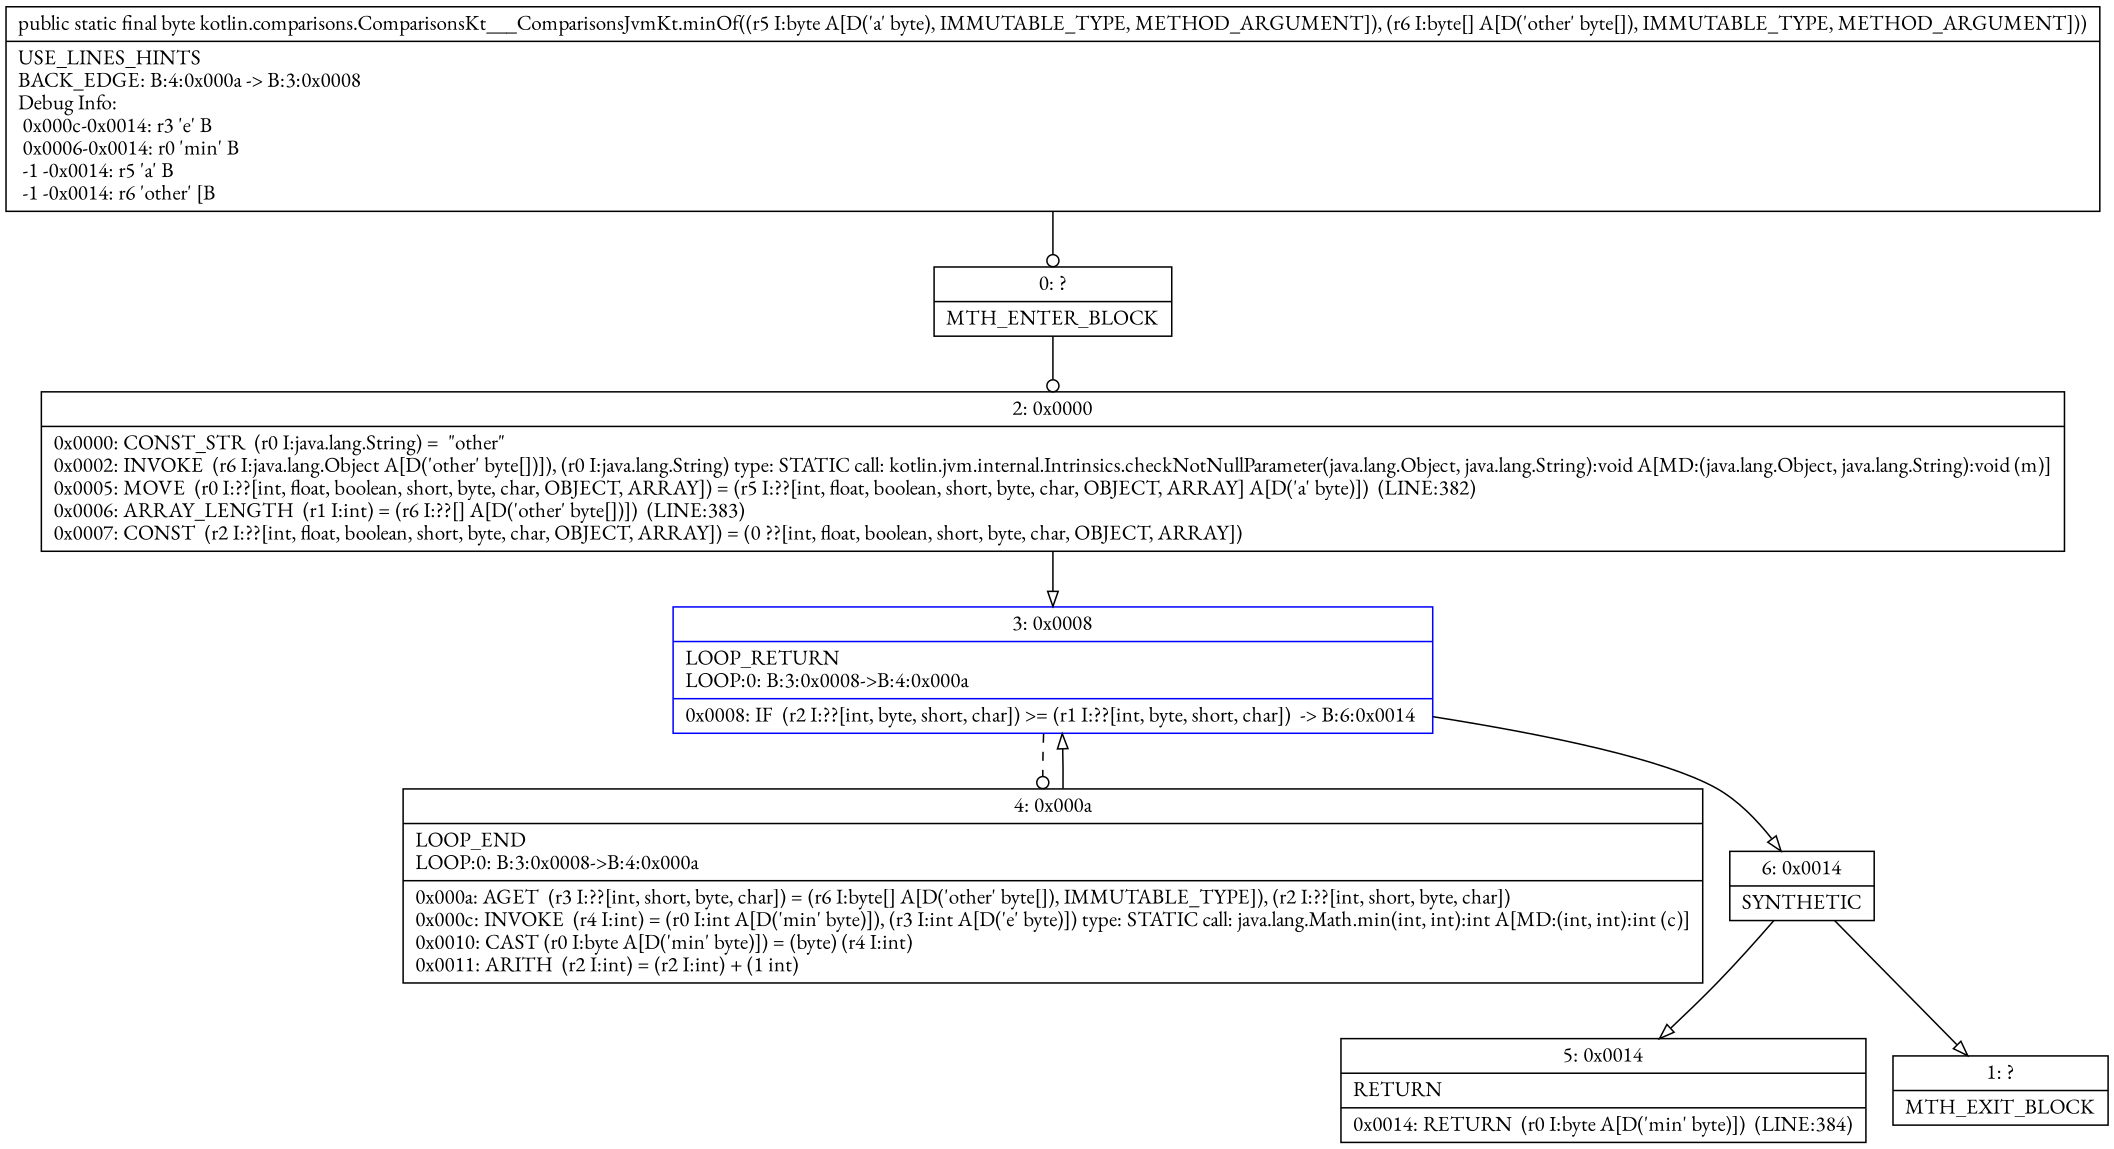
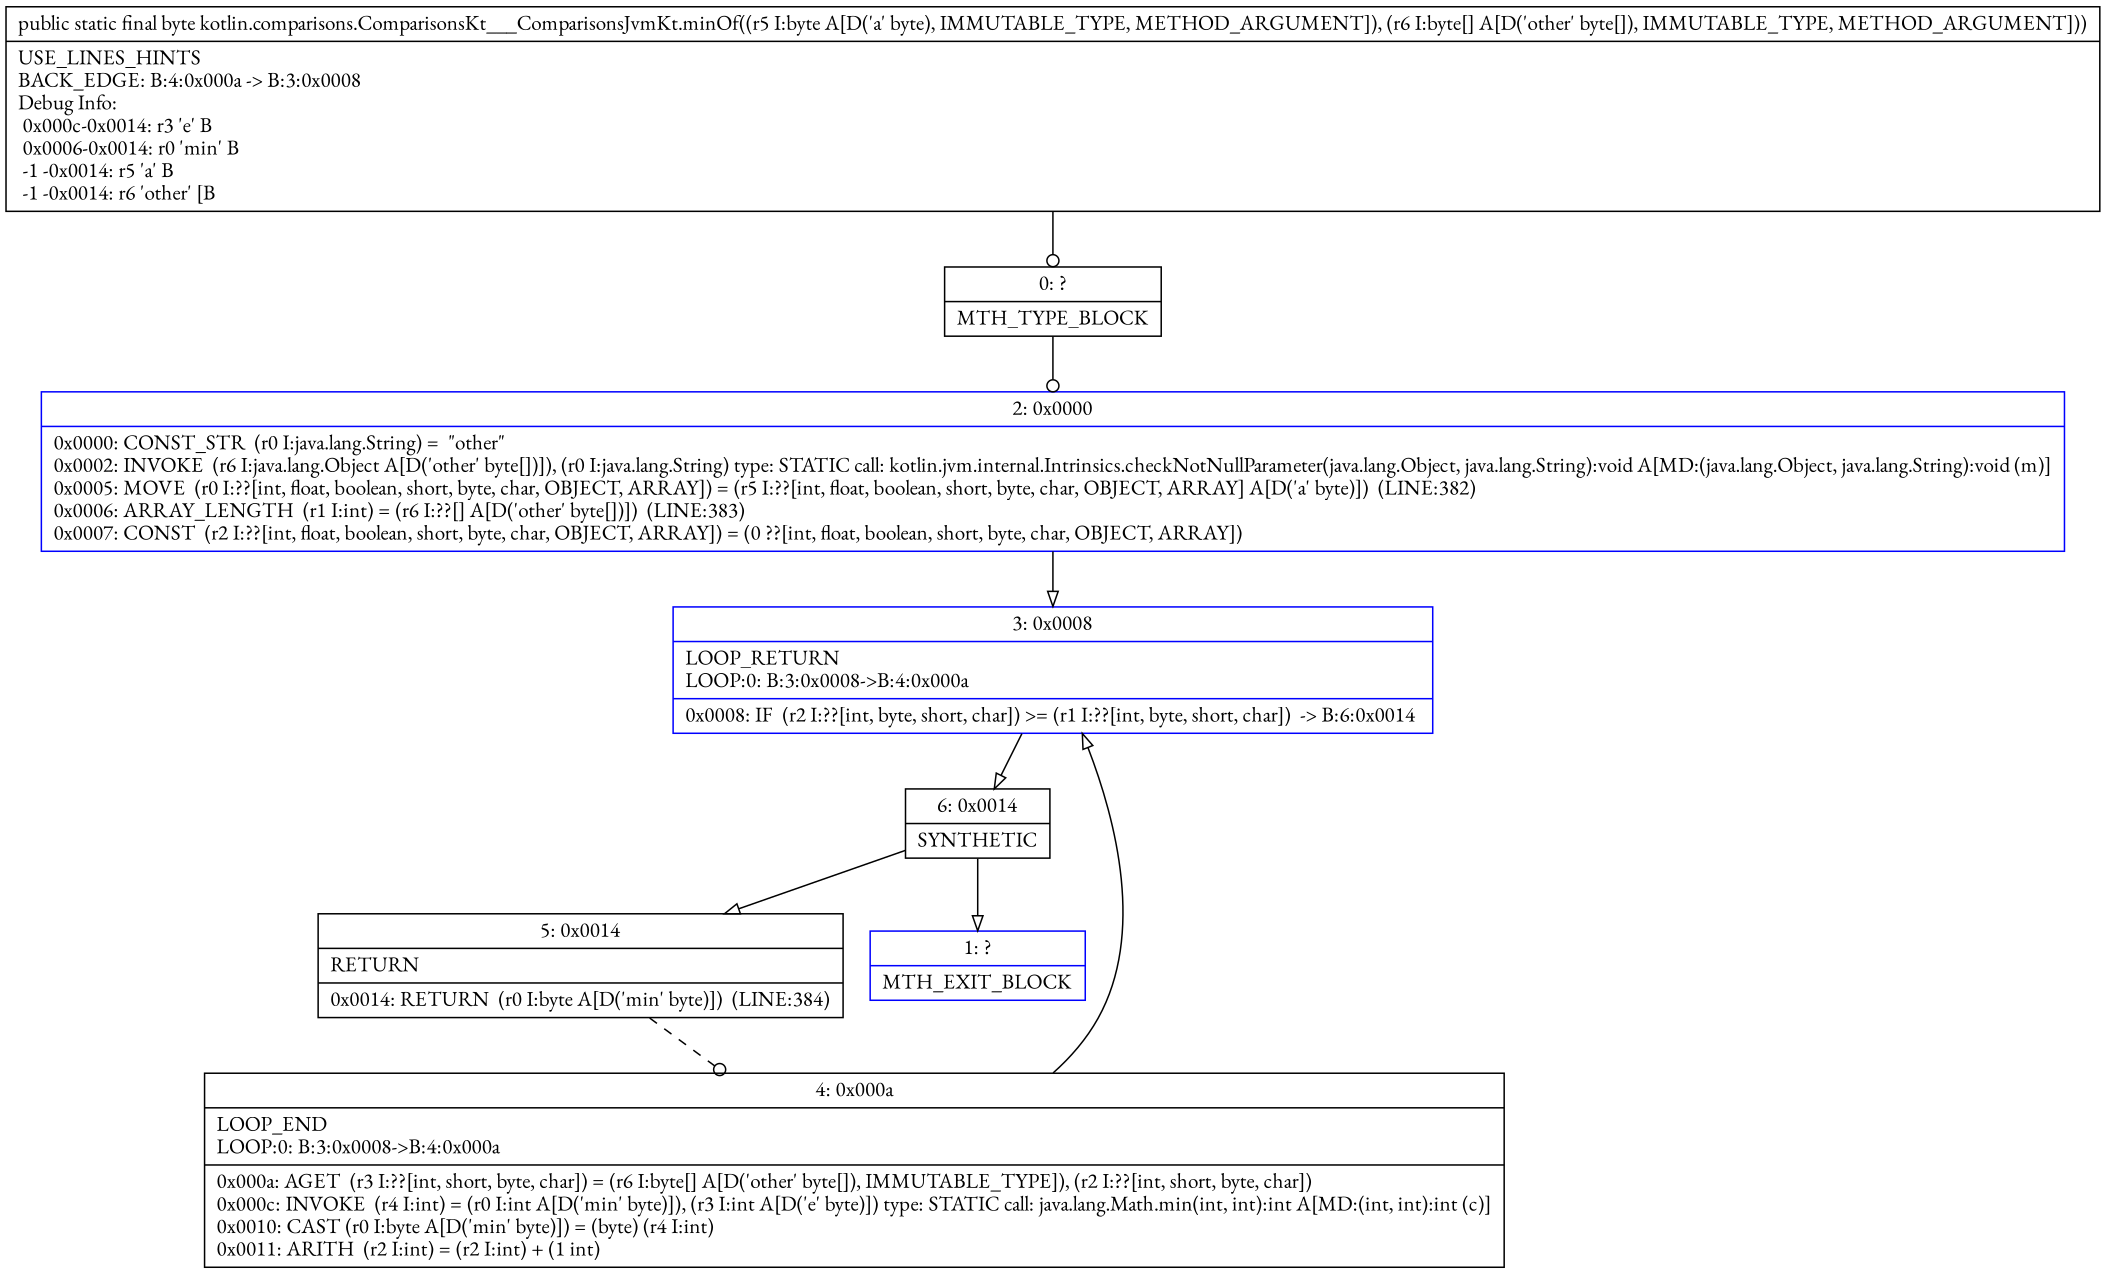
node "0: ?": text "MTH_ENTER_BLOCK" -> "MTH_TYPE_BLOCK"
node "2: 0x0000": color black -> blue
edge "3: 0x0008" -> "4: 0x000a": now "5: 0x0014" -> "4: 0x000a"
node "1: ?": color black -> blue
